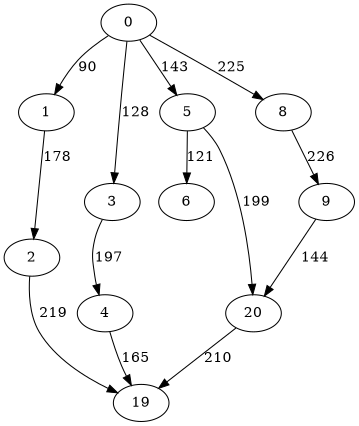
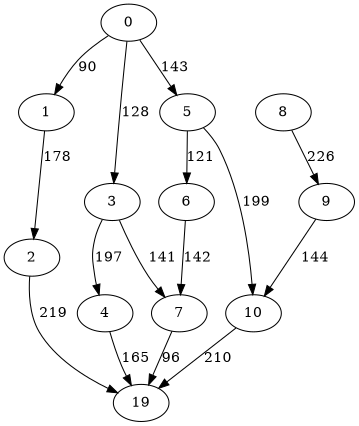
edge "0" -> "8": removed, label "225"
node "7": added
node "20": label "20" -> "10"
